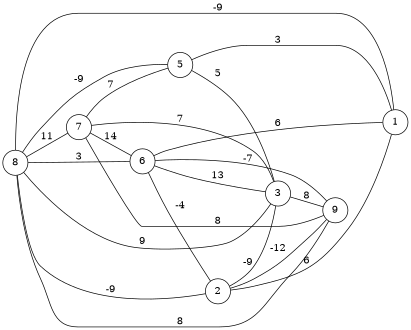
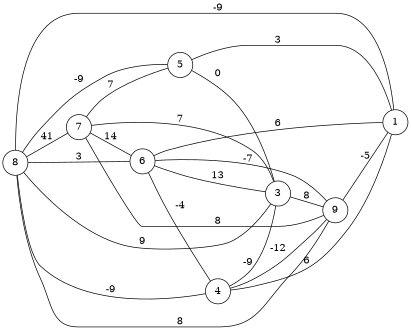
edge "5" -- "3": label "5" -> "0"
edge "7" -- "8": label "11" -> "41"
edge "1" -- "9": added, label "-5"
node "2": label "2" -> "4"
